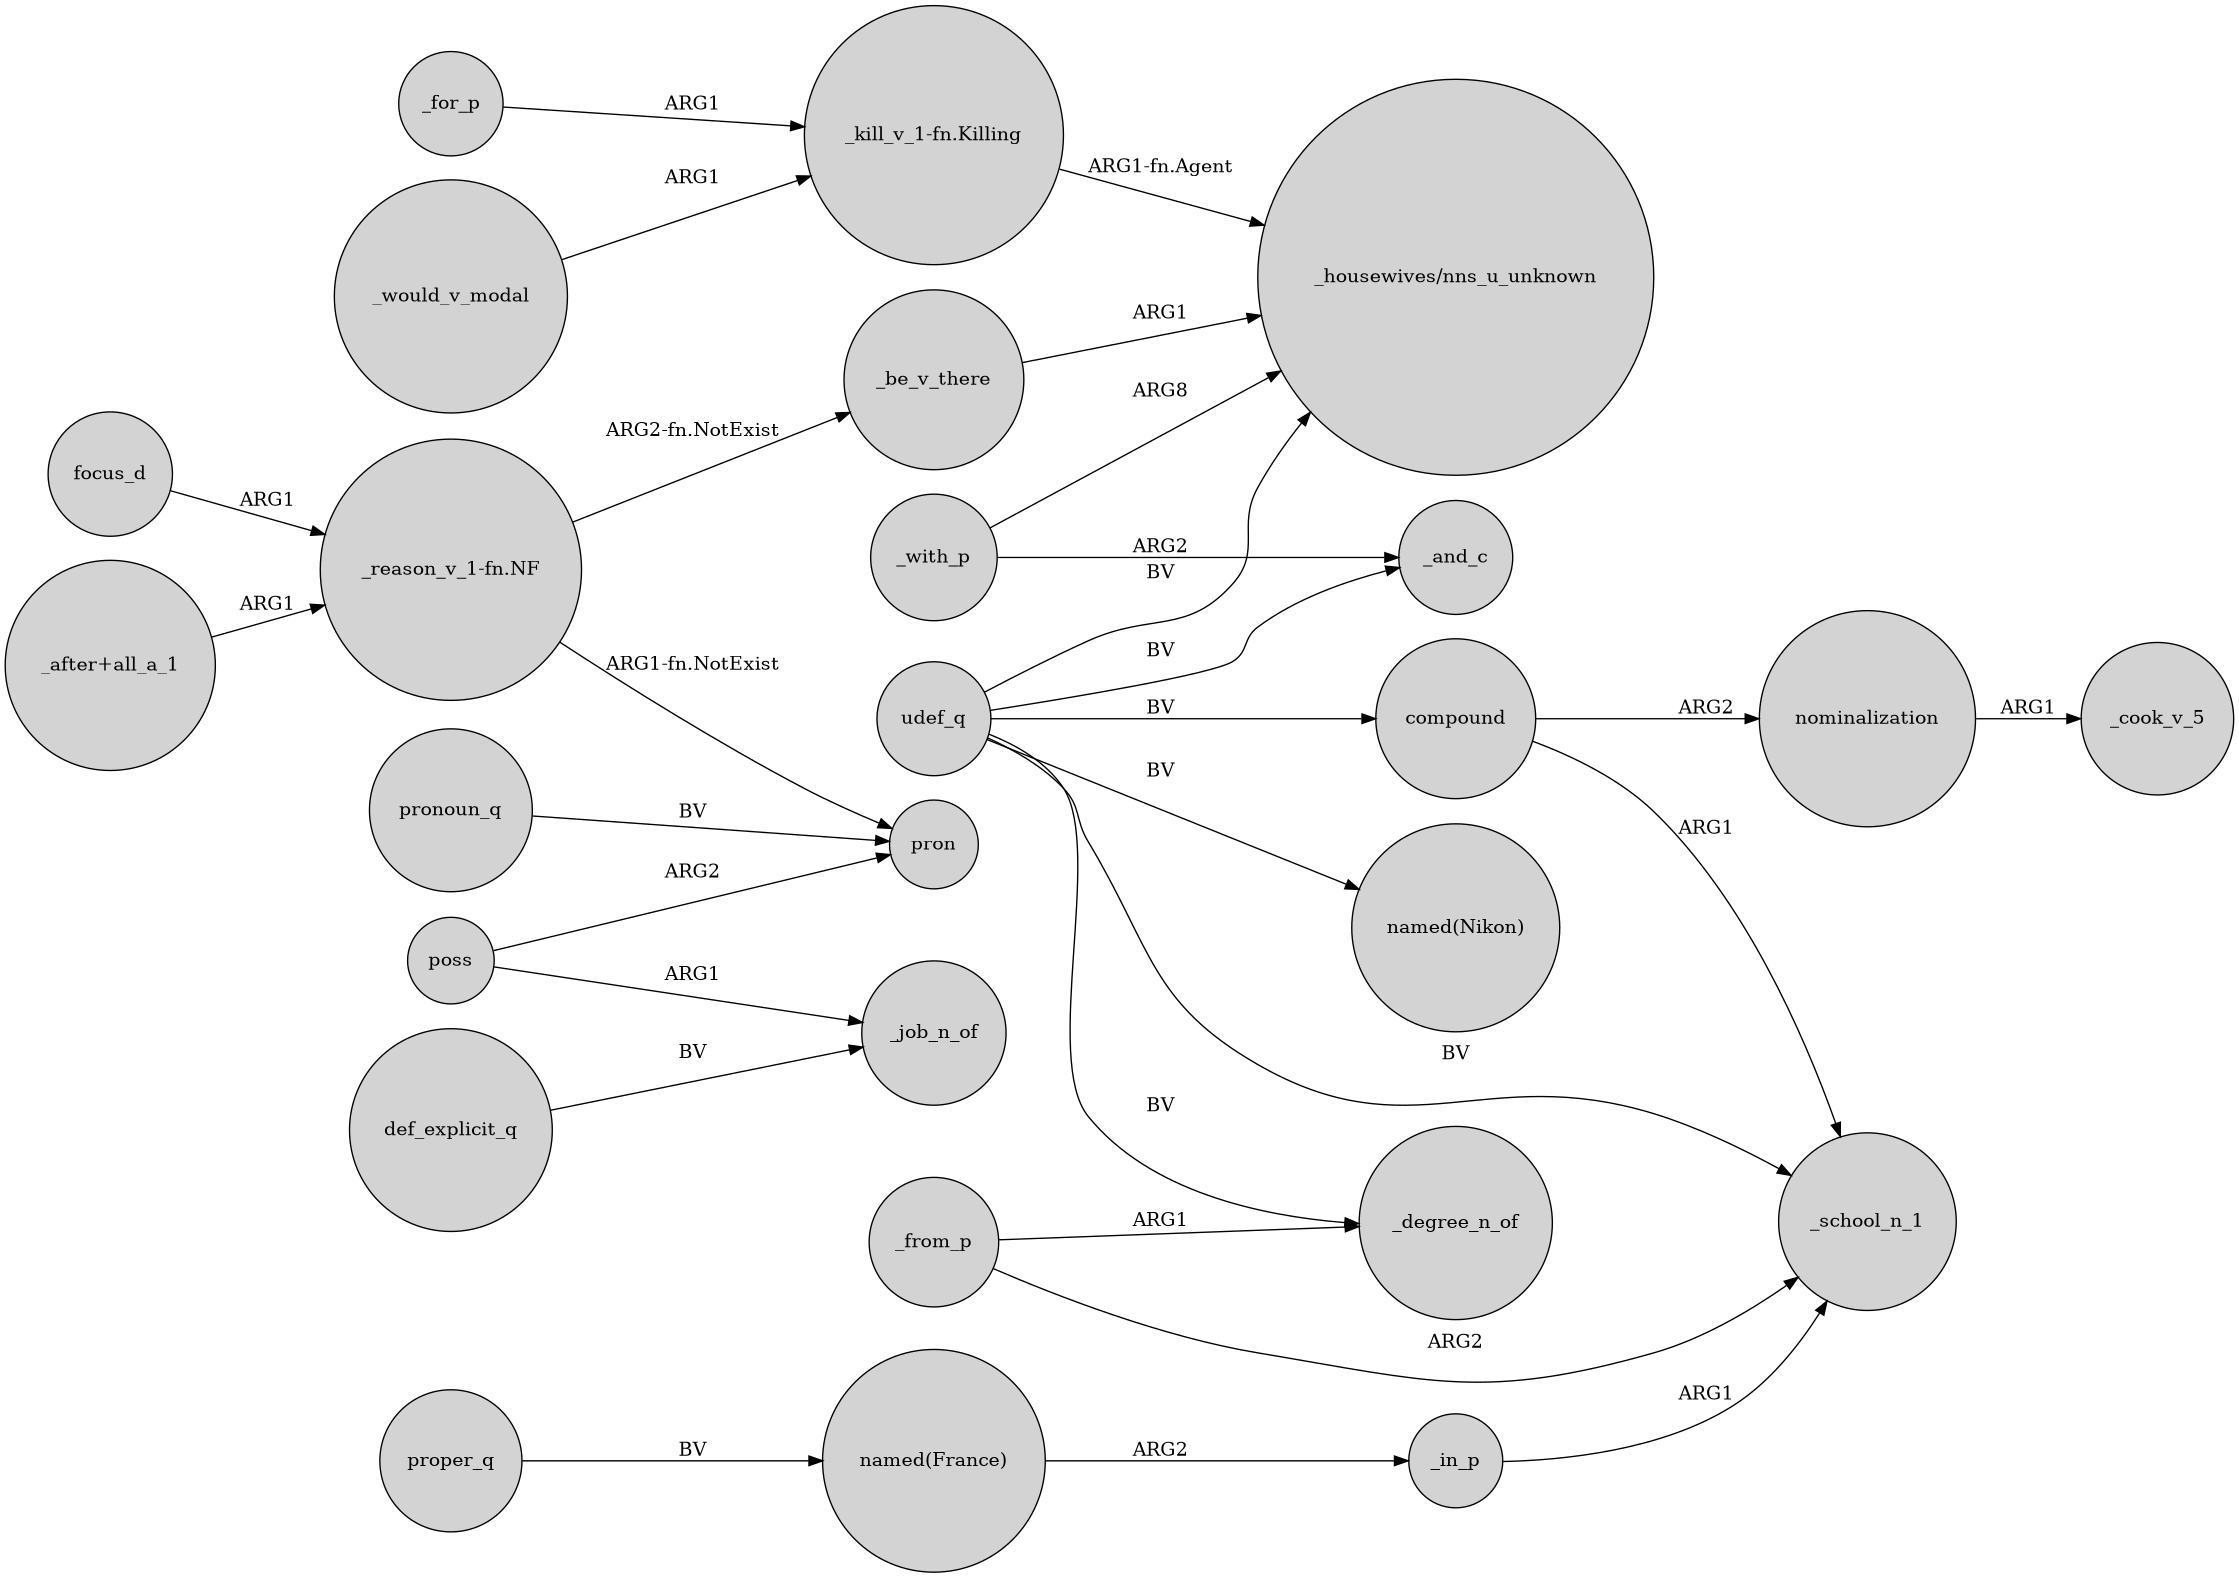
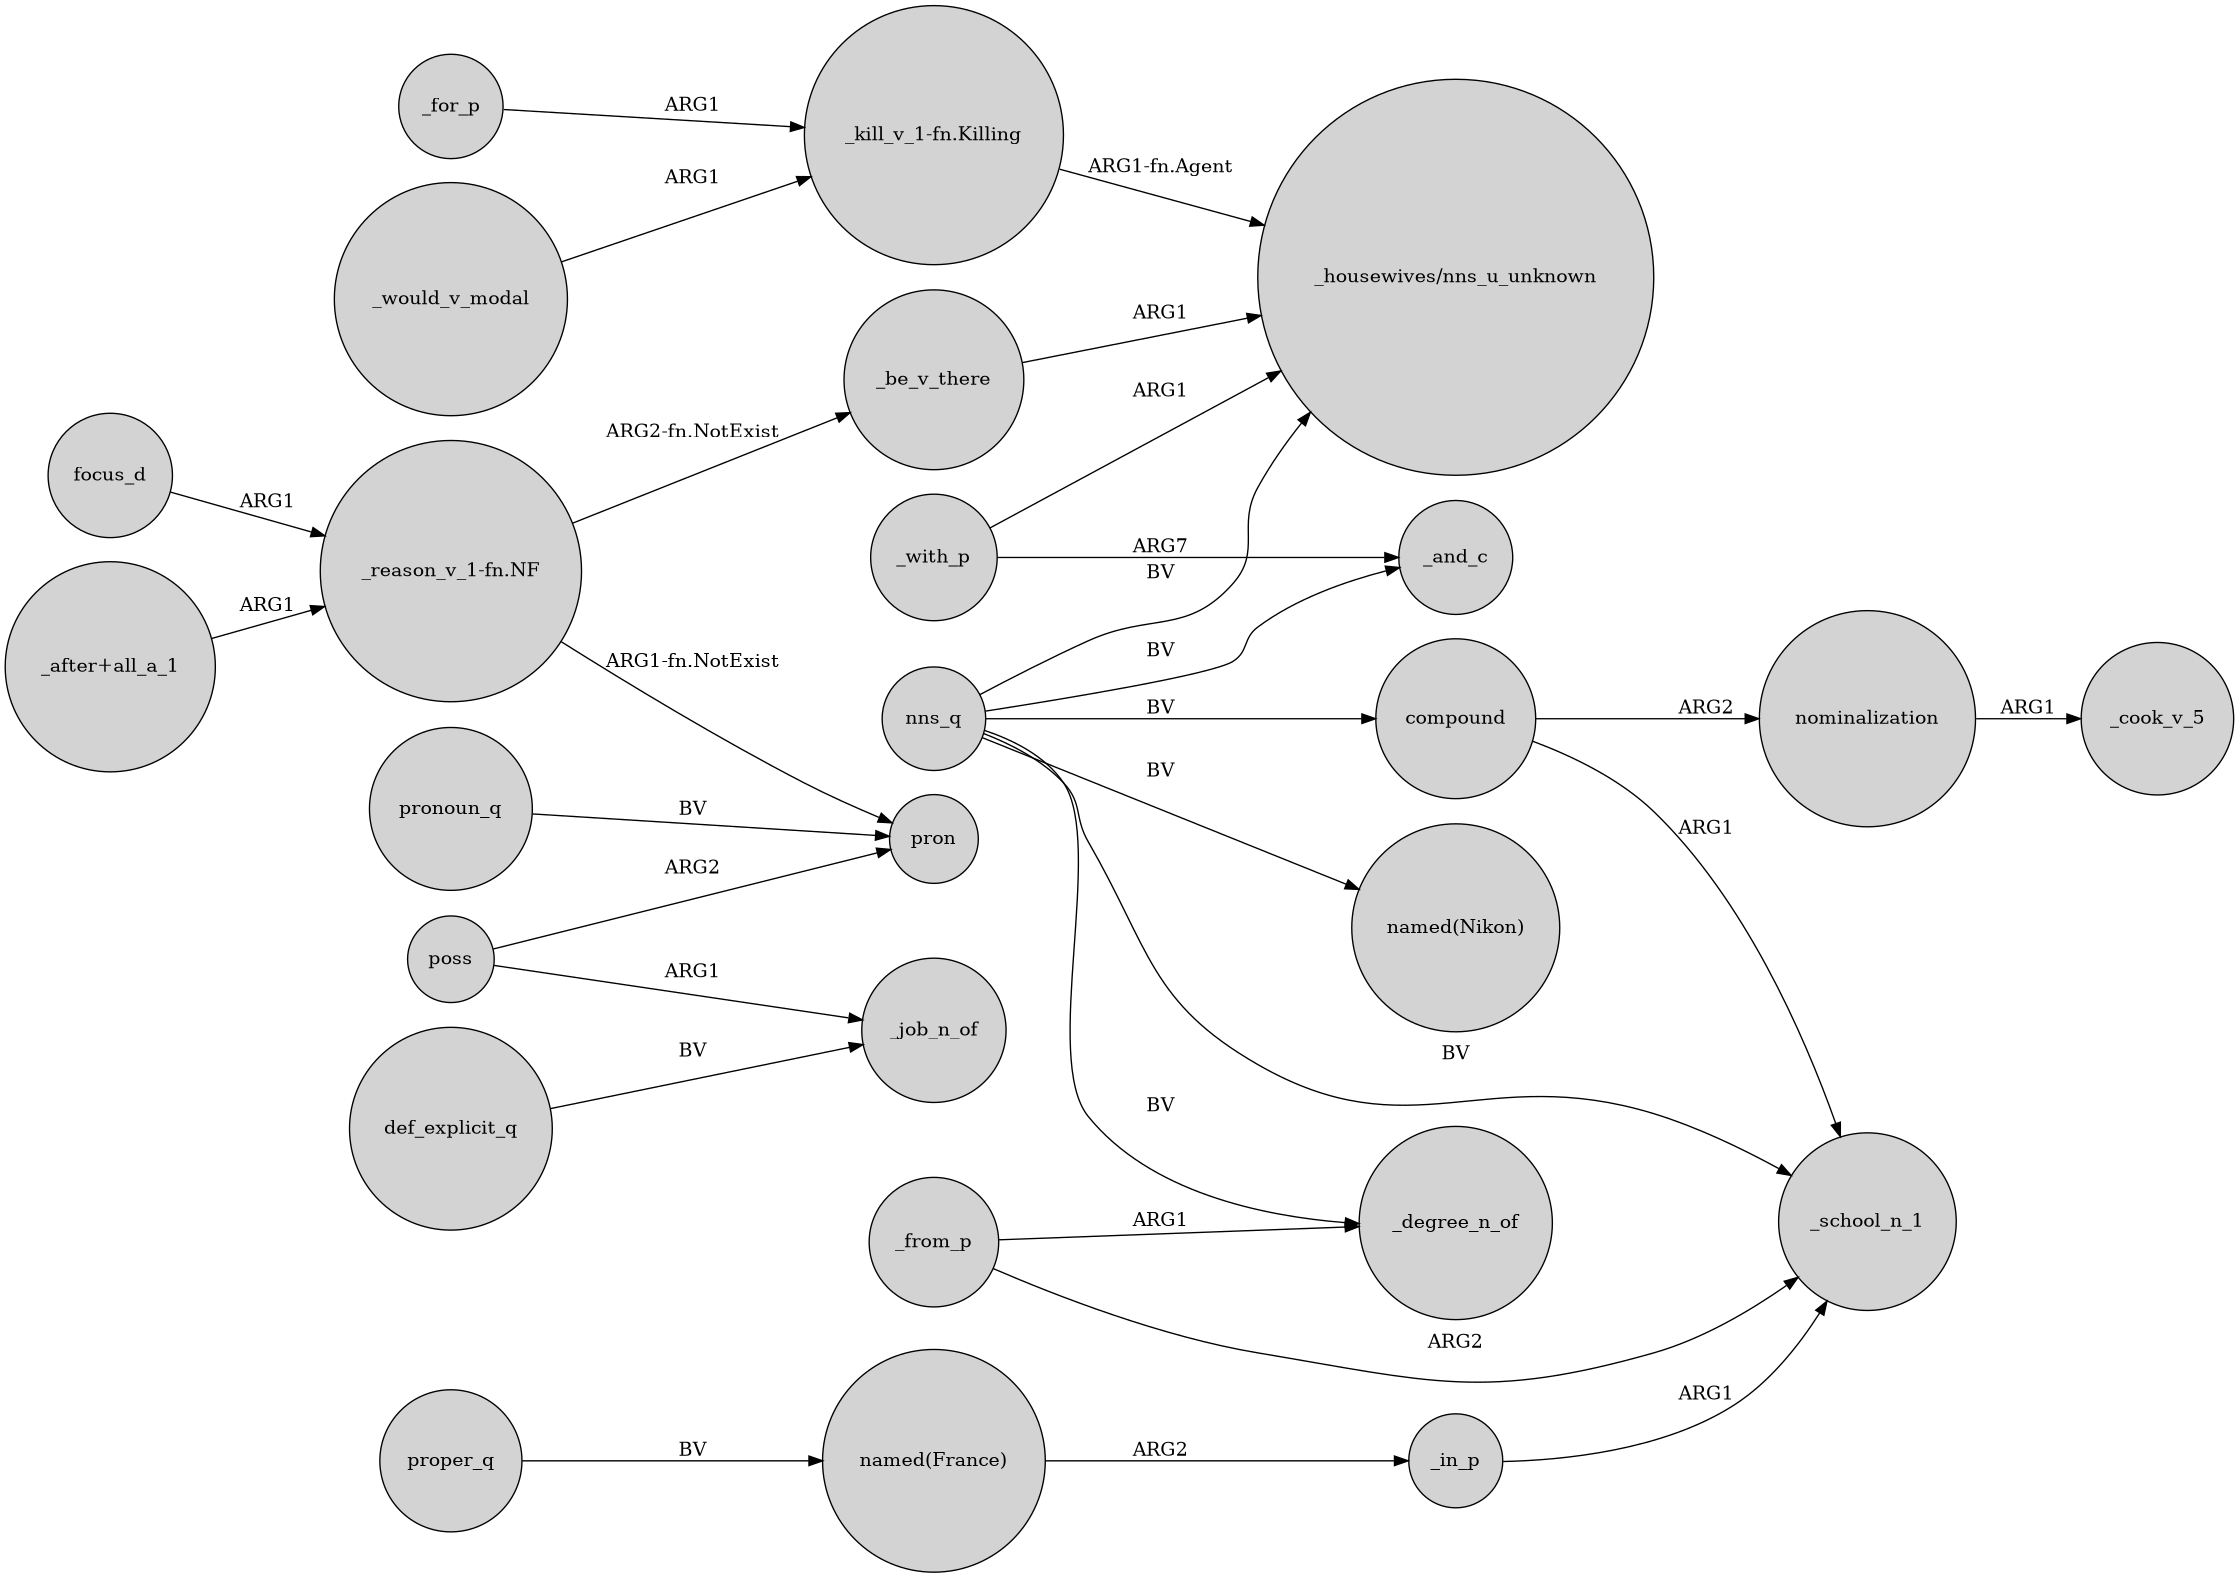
edge "_with_p" -> "_housewives/nns_u_unknown": label "ARG8" -> "ARG1"
edge "_with_p" -> "_and_c": label "ARG2" -> "ARG7"
node "udef_q": label "udef_q" -> "nns_q"
